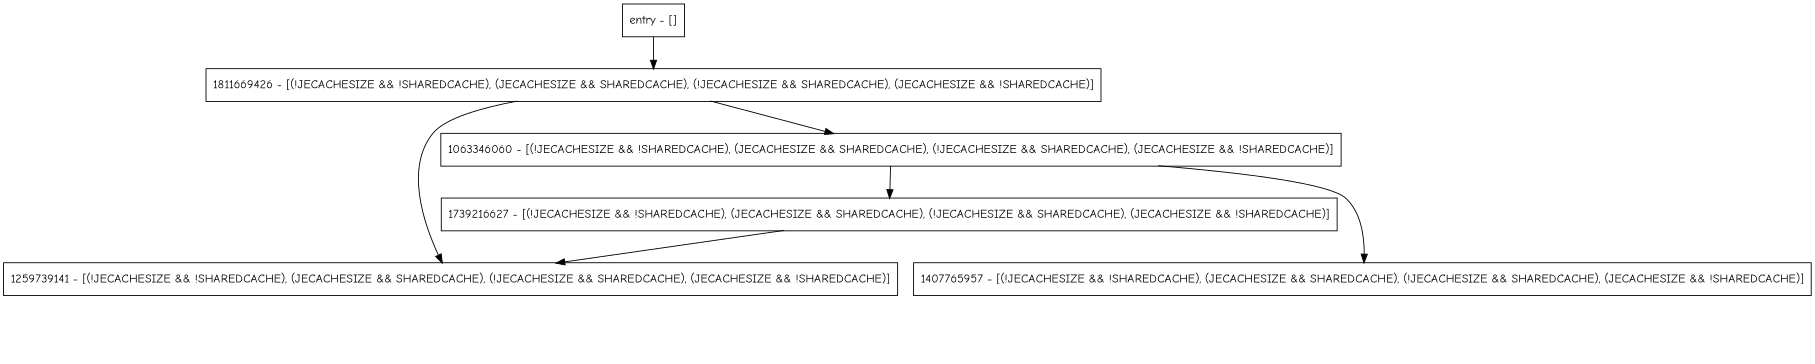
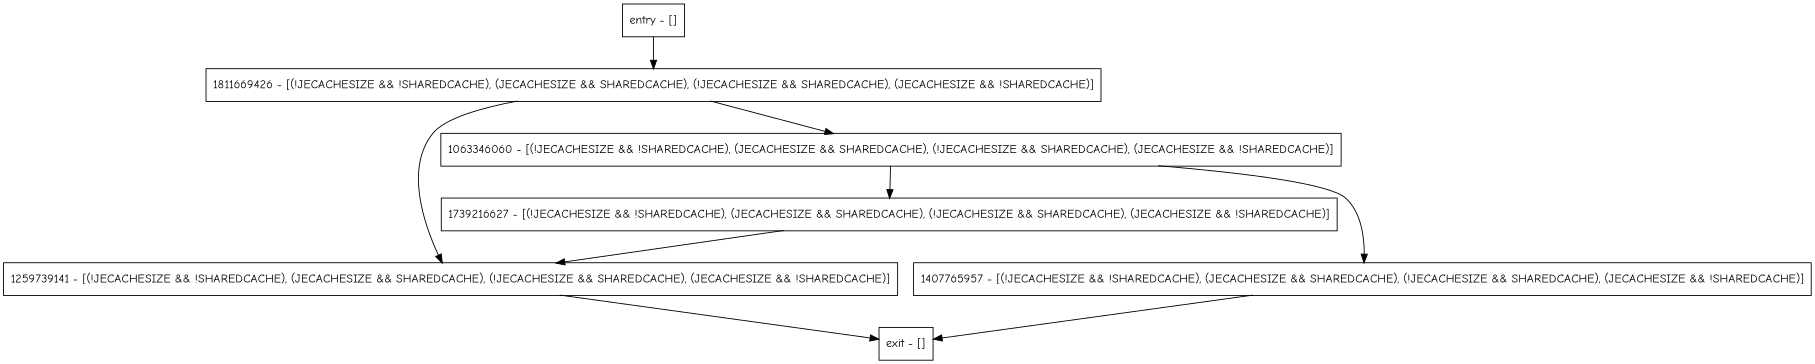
node "exit - []": added
